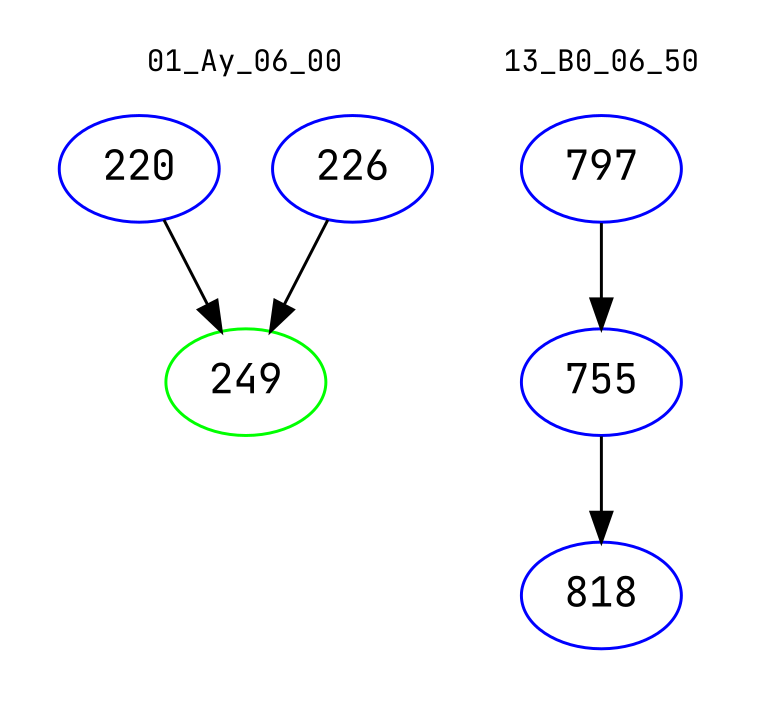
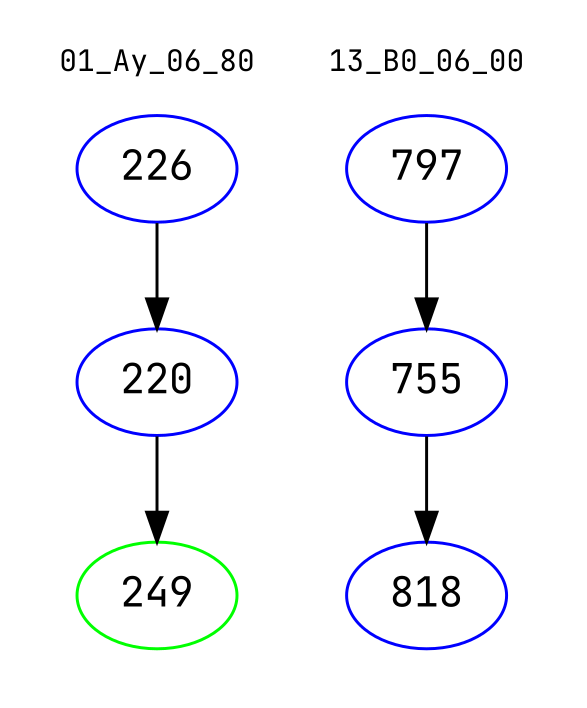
cluster "01_Ay_06_00": label "01_Ay_06_00" -> "01_Ay_06_80"
cluster "13_B0_06_50": label "13_B0_06_50" -> "13_B0_06_00"
edge "226" -> "249": now "226" -> "220"
